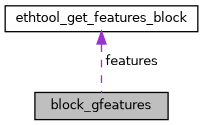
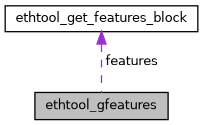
node "block_gfeatures": label "block_gfeatures" -> "ethtool_gfeatures"
